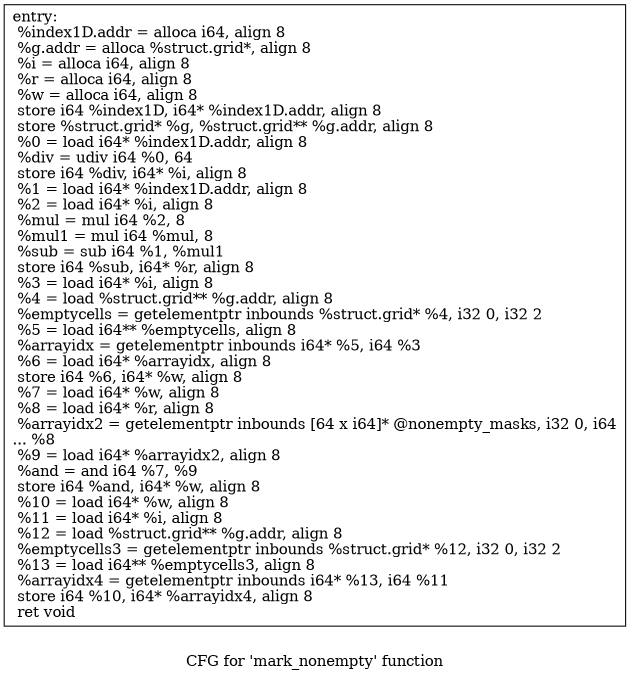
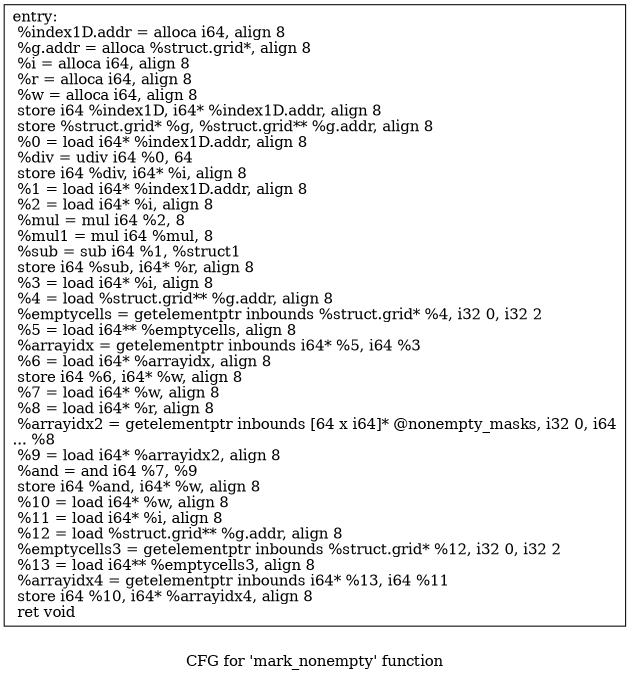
node "entry:": text "%sub = sub i64 %1, %mul1" -> "%sub = sub i64 %1, %struct1"
